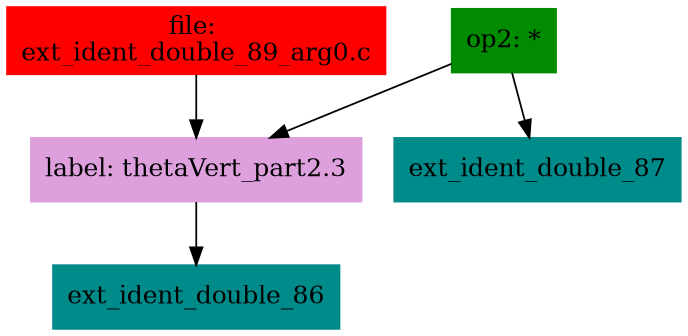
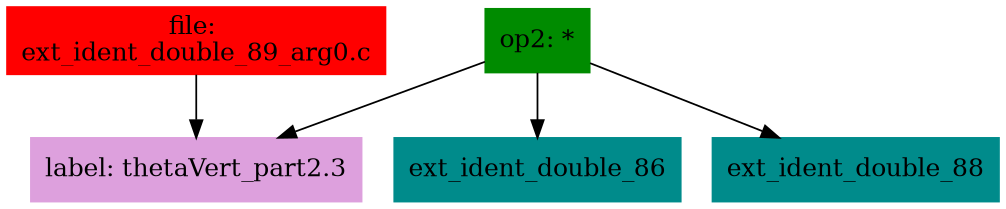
node "ext_ident_double_87": label "ext_ident_double_87" -> "ext_ident_double_88"
edge "label: thetaVert_part2.3" -> "ext_ident_double_86": now "op2: *" -> "ext_ident_double_86"
